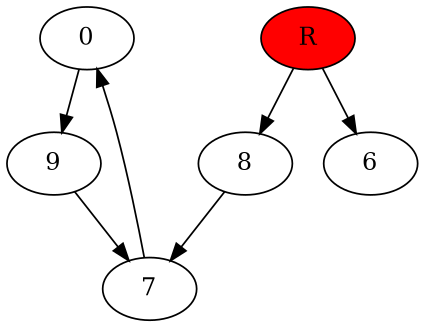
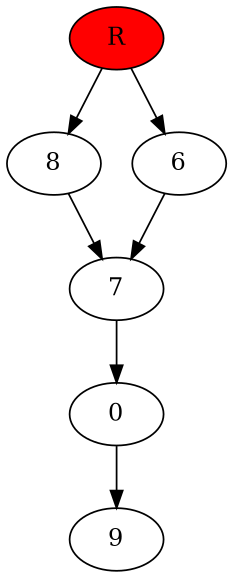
edge "9" -> "7": now "6" -> "7"
